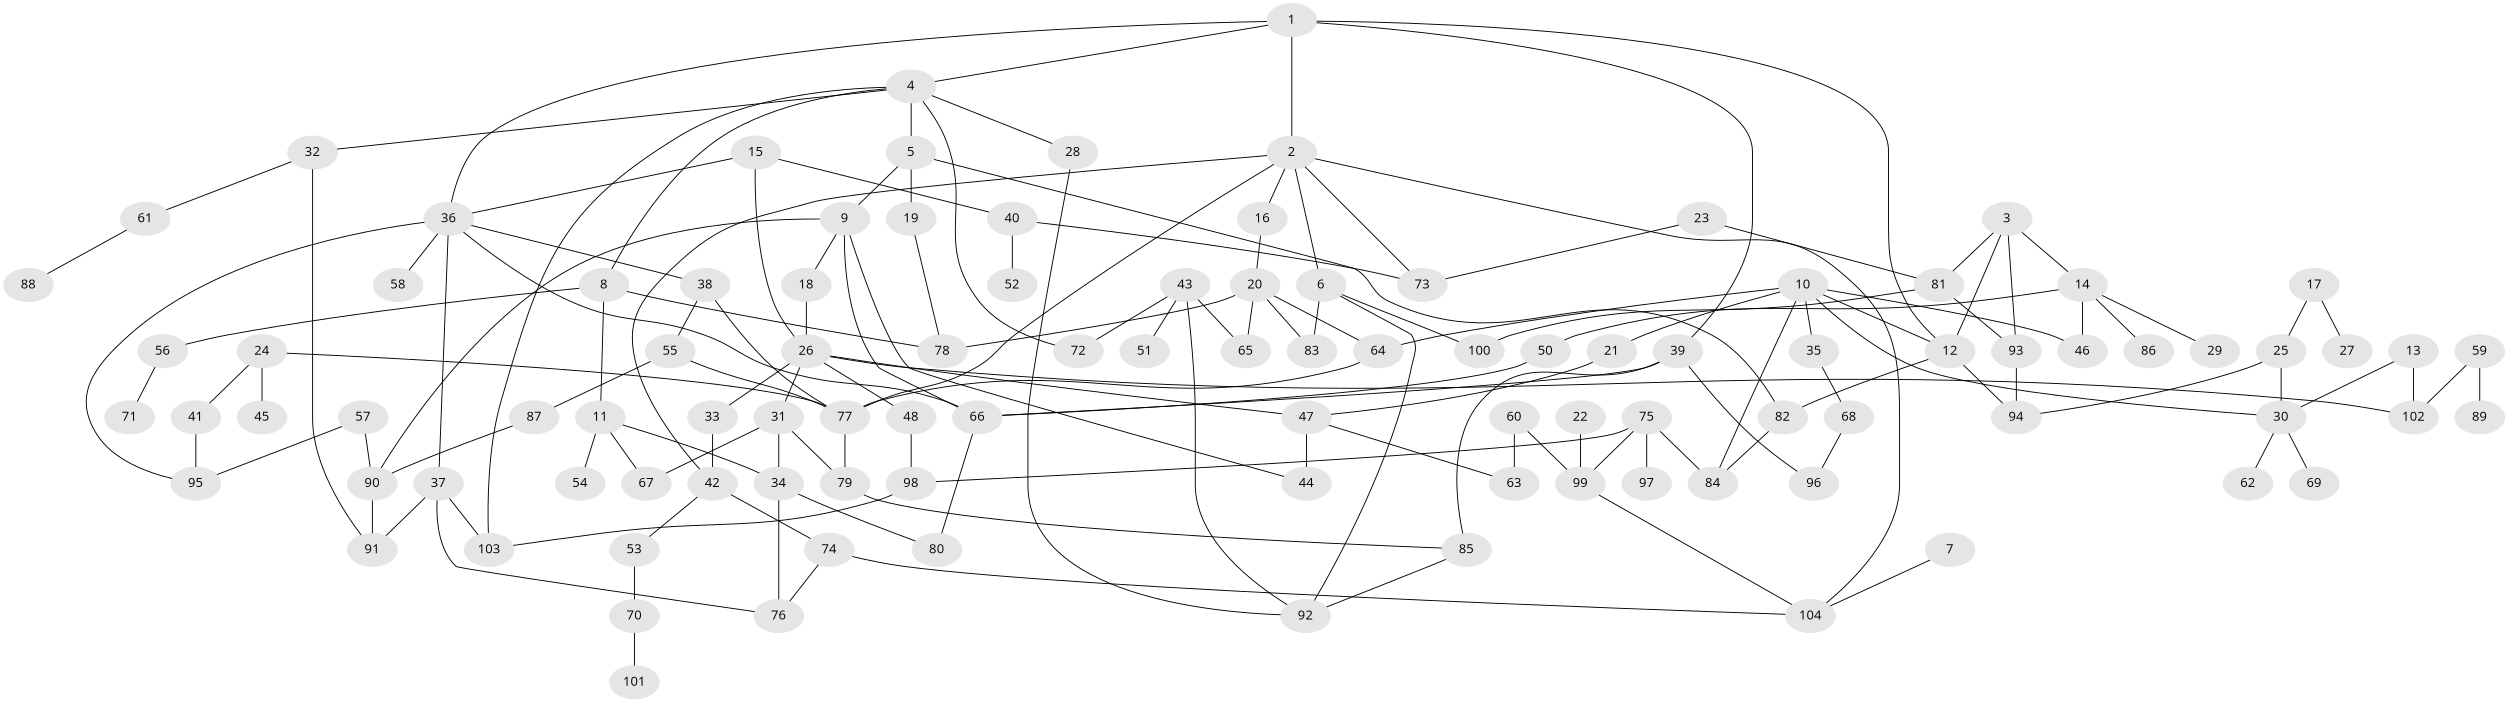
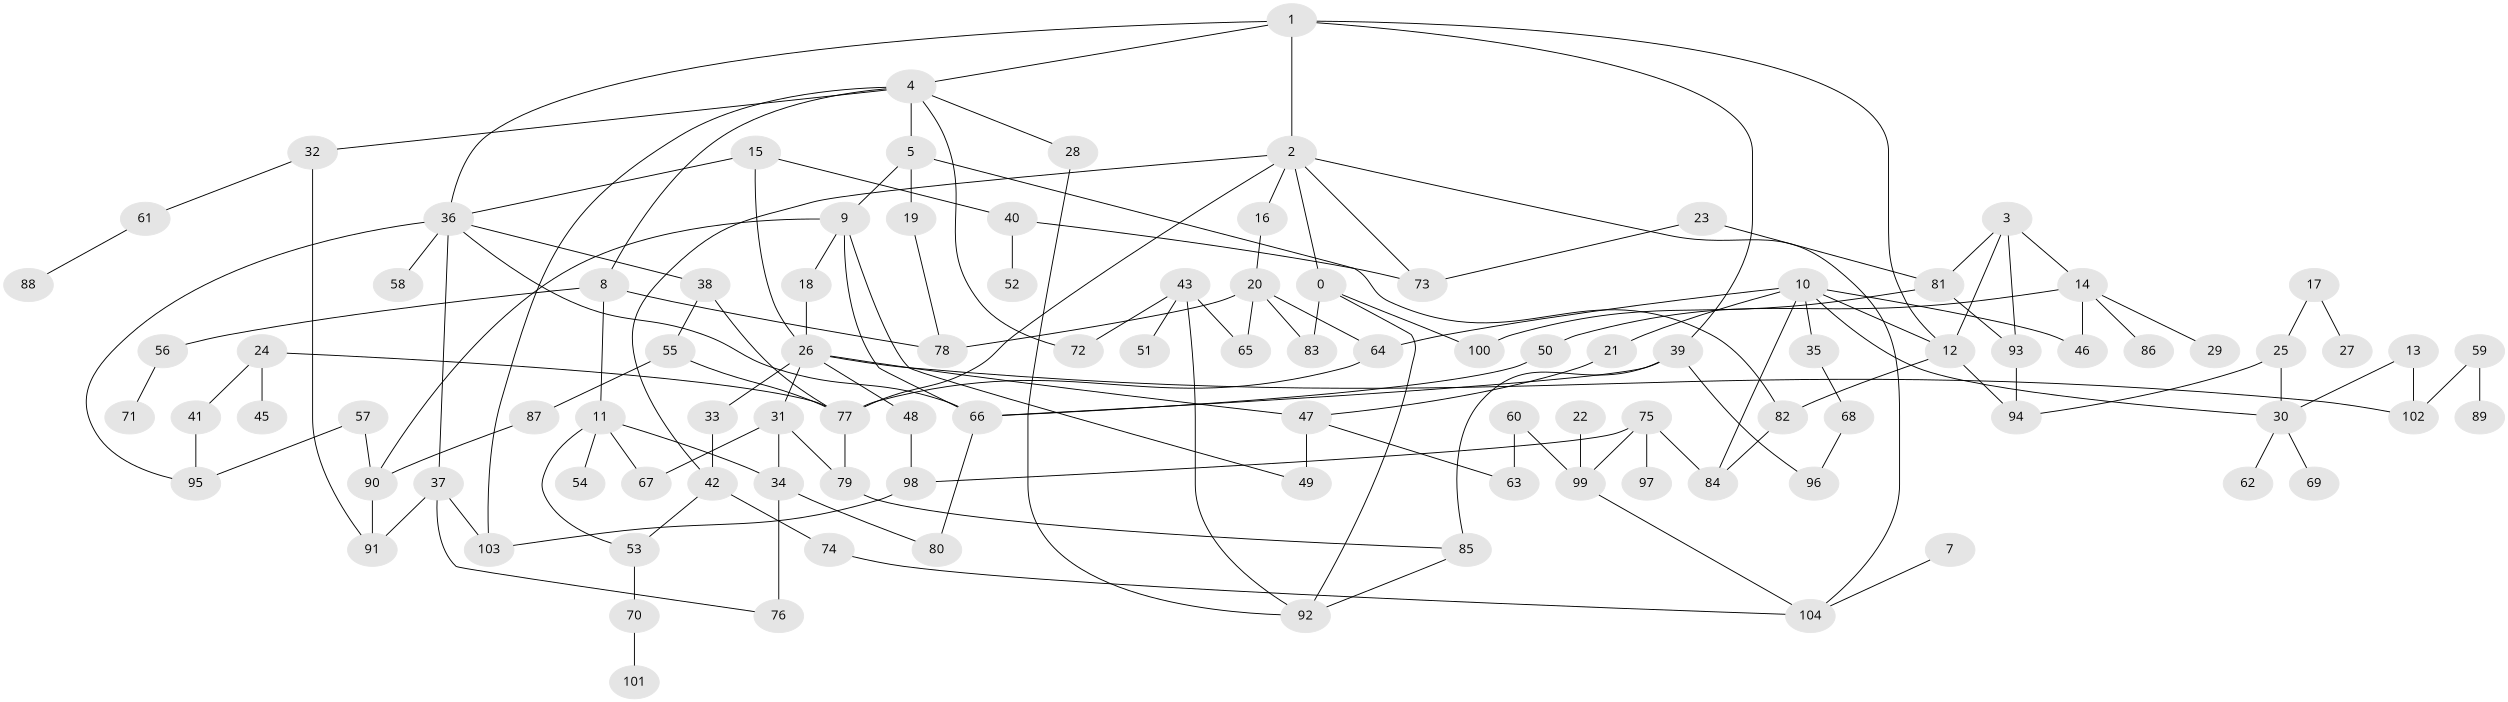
node "6": label "6" -> "0"
node "44": label "44" -> "49"
edge "11" -- "53": added
edge "74" -- "76": removed
